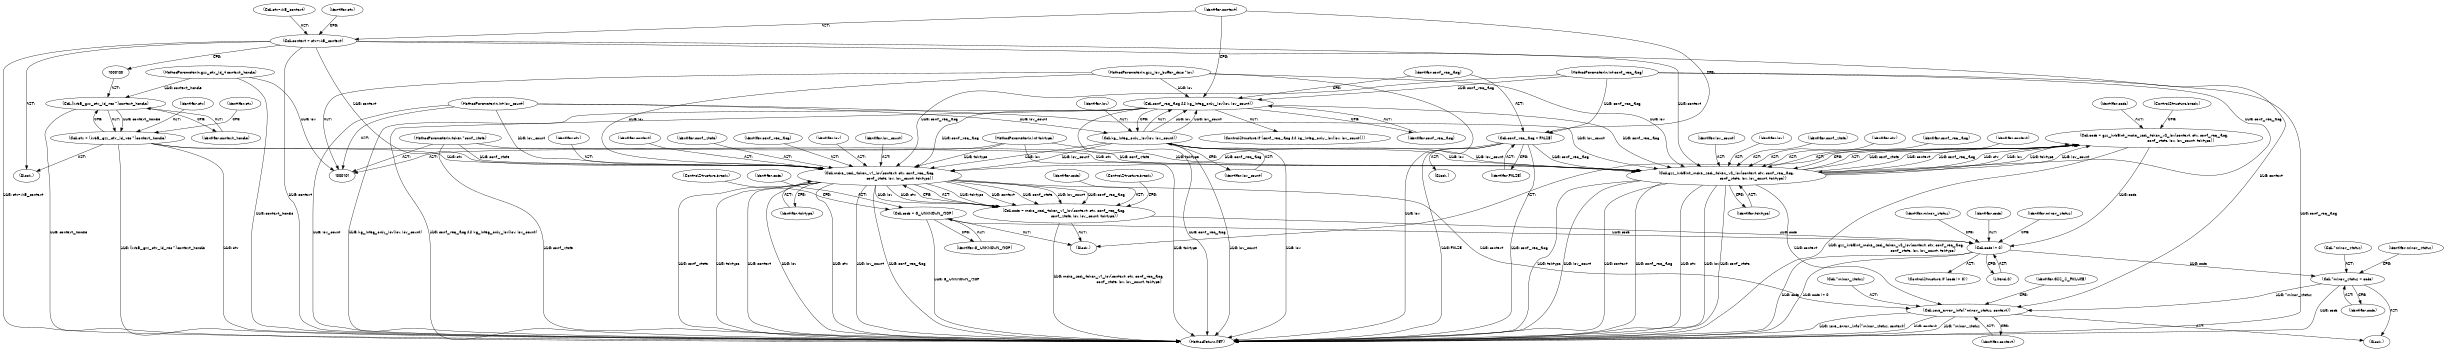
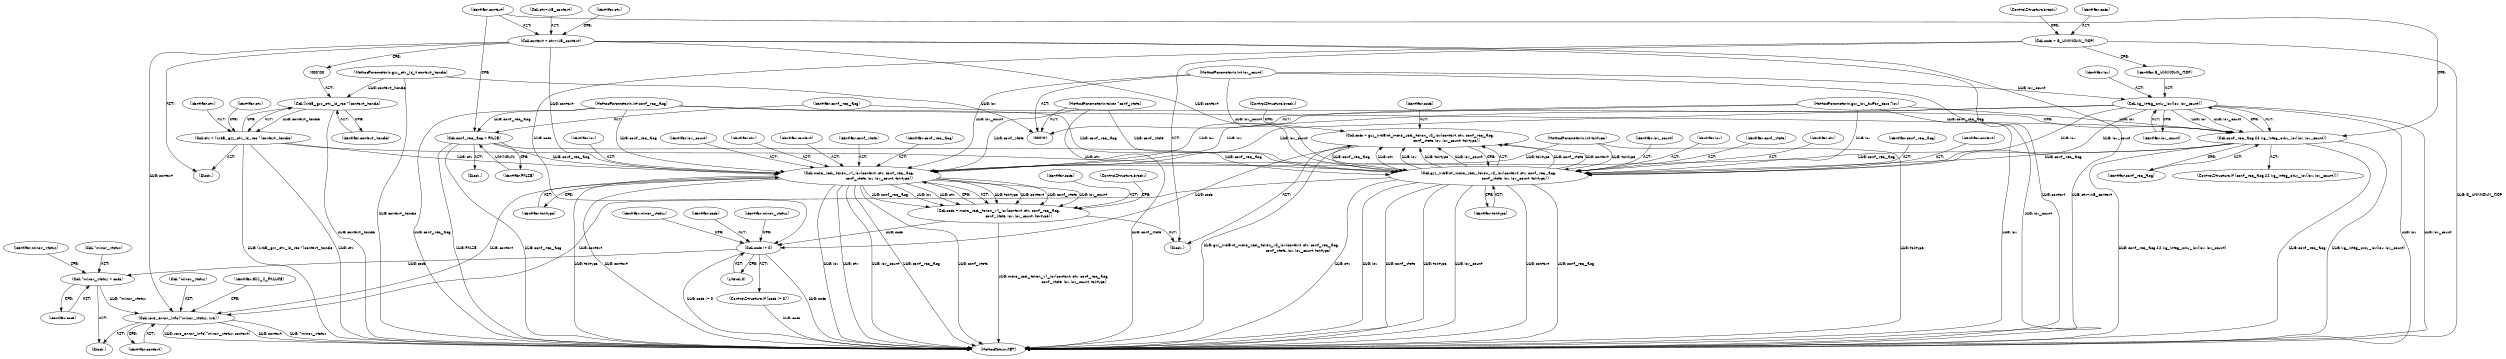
edge "(MethodParameterIn,int toktype)" -> "1000101": removed, label "AST:"
edge "(Identifier,FALSE)" -> "(Call,conf_req_flag = FALSE)": label "AST: " -> "UNKNOWN: "
edge "(Identifier,G_UNKNOWN_QOP)" -> "(Call,code = G_UNKNOWN_QOP)": now "(Identifier,G_UNKNOWN_QOP)" -> "(Call,kg_integ_only_iov(iov, iov_count))"
node "(Call,save_error_info(*minor_status, context))": label "(Call,save_error_info(*minor_status, context))" -> "(Call,save_error_info(*minor_status, krb))"
edge "(Call,*minor_status = code)" -> "(MethodReturn,RET)": now "(ControlStructure,if (code != 0))" -> "(MethodReturn,RET)"
